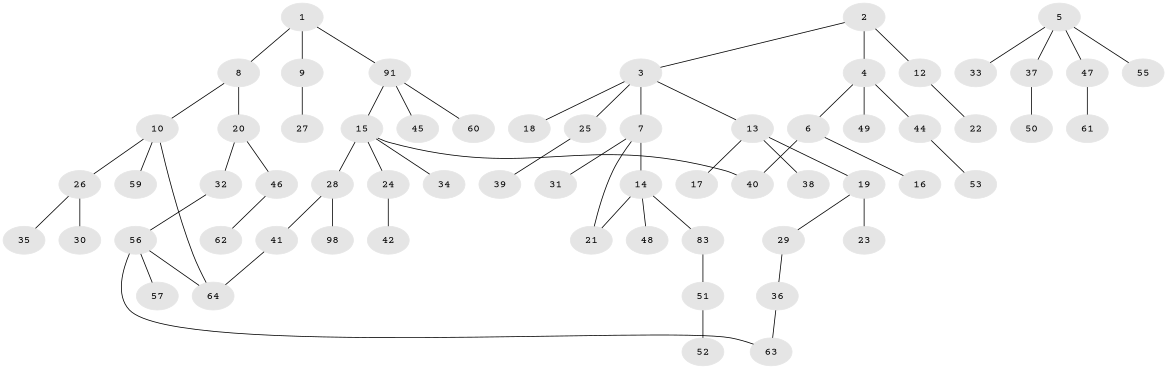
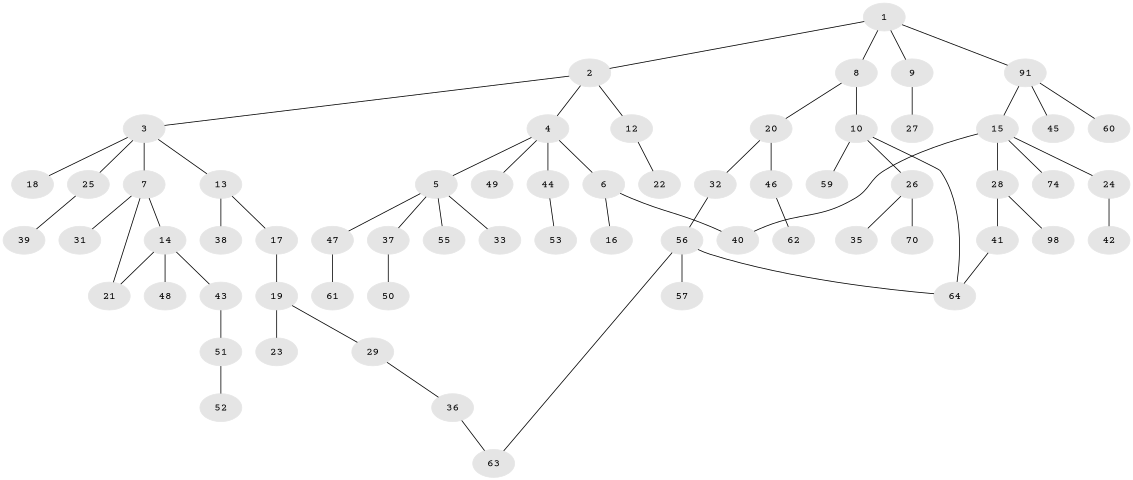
edge "1" -- "2": added
edge "4" -- "5": added
edge "13" -- "19": now "17" -- "19"
node "34": label "34" -> "74"
node "30": label "30" -> "70"
node "83": label "83" -> "43"
